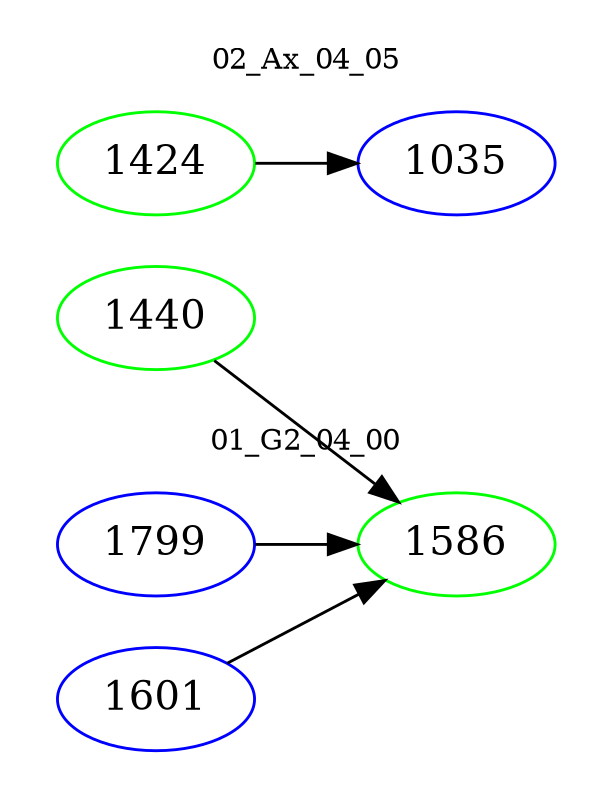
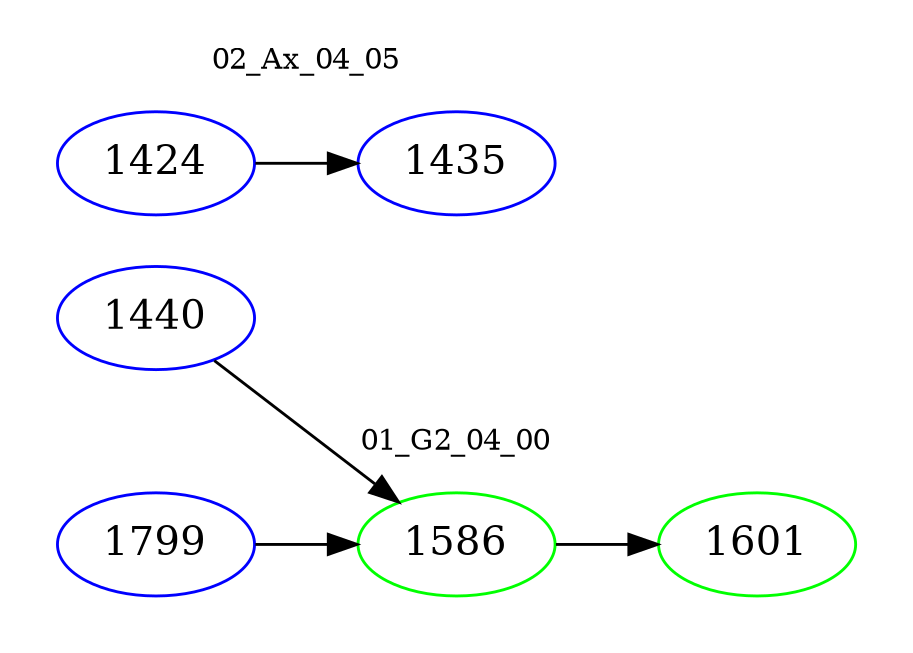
node "1424": color green -> blue
node "1035": label "1035" -> "1435"
node "1440": color green -> blue
edge "1601" -> "1586": reversed
node "1601": color blue -> green
